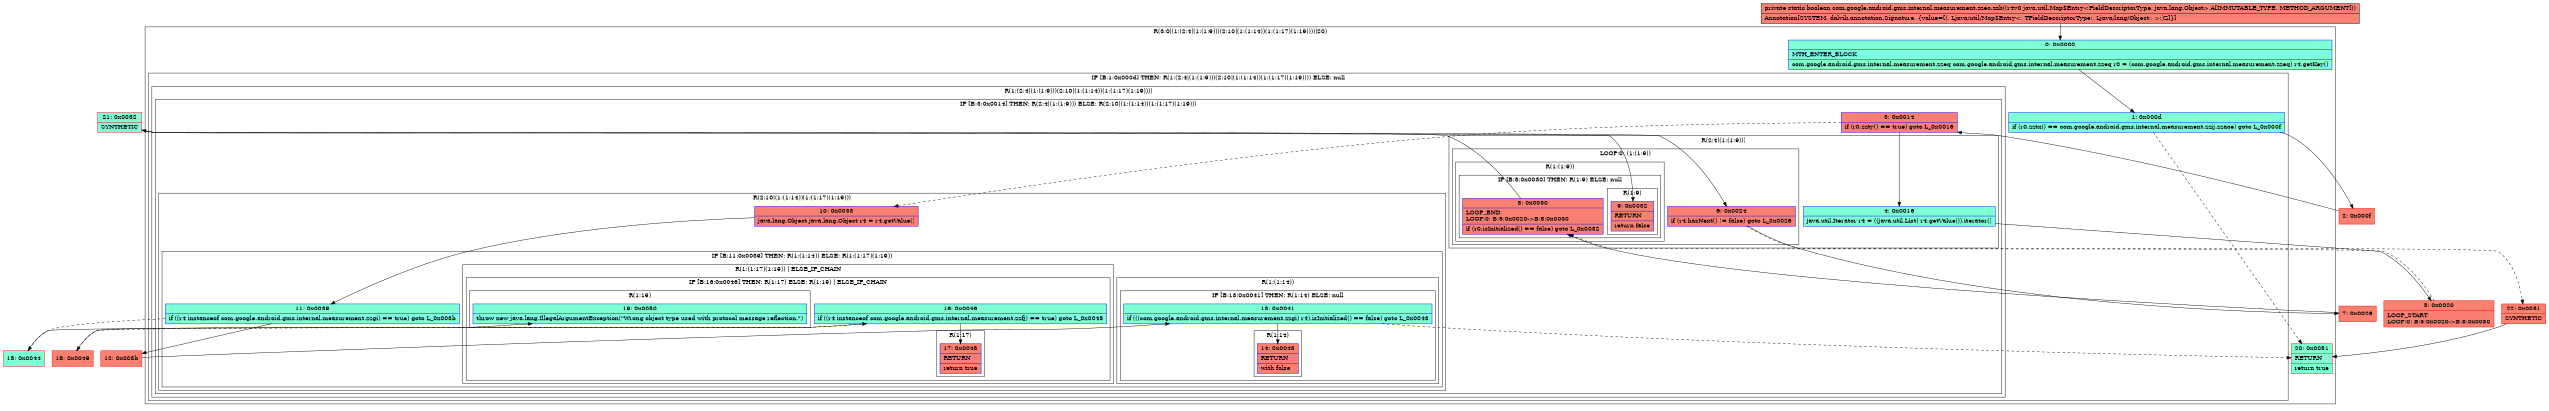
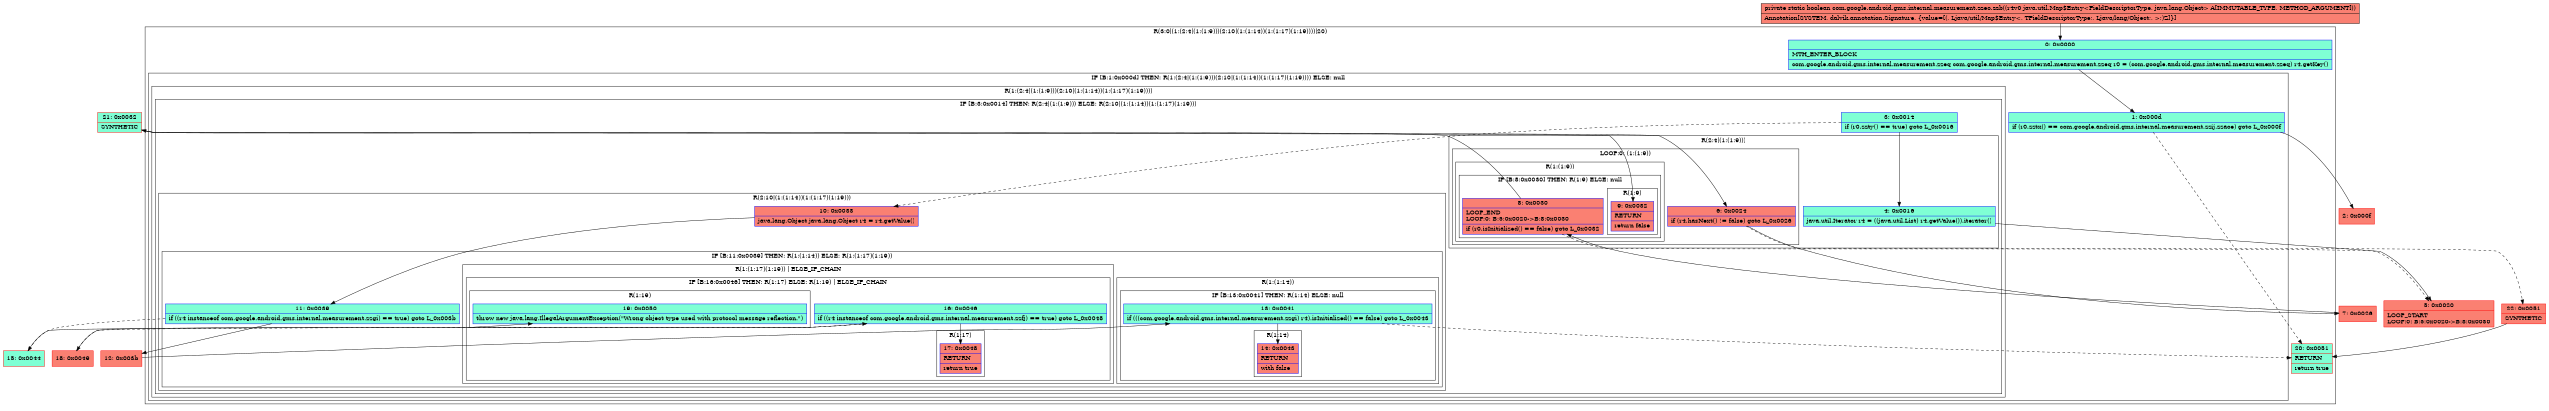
node "3: 0x0014": fillcolor salmon -> aquamarine
edge "2: 0x000f" -> "3: 0x0014": removed
edge "5: 0x0020" -> "8: 0x0030": reversed
